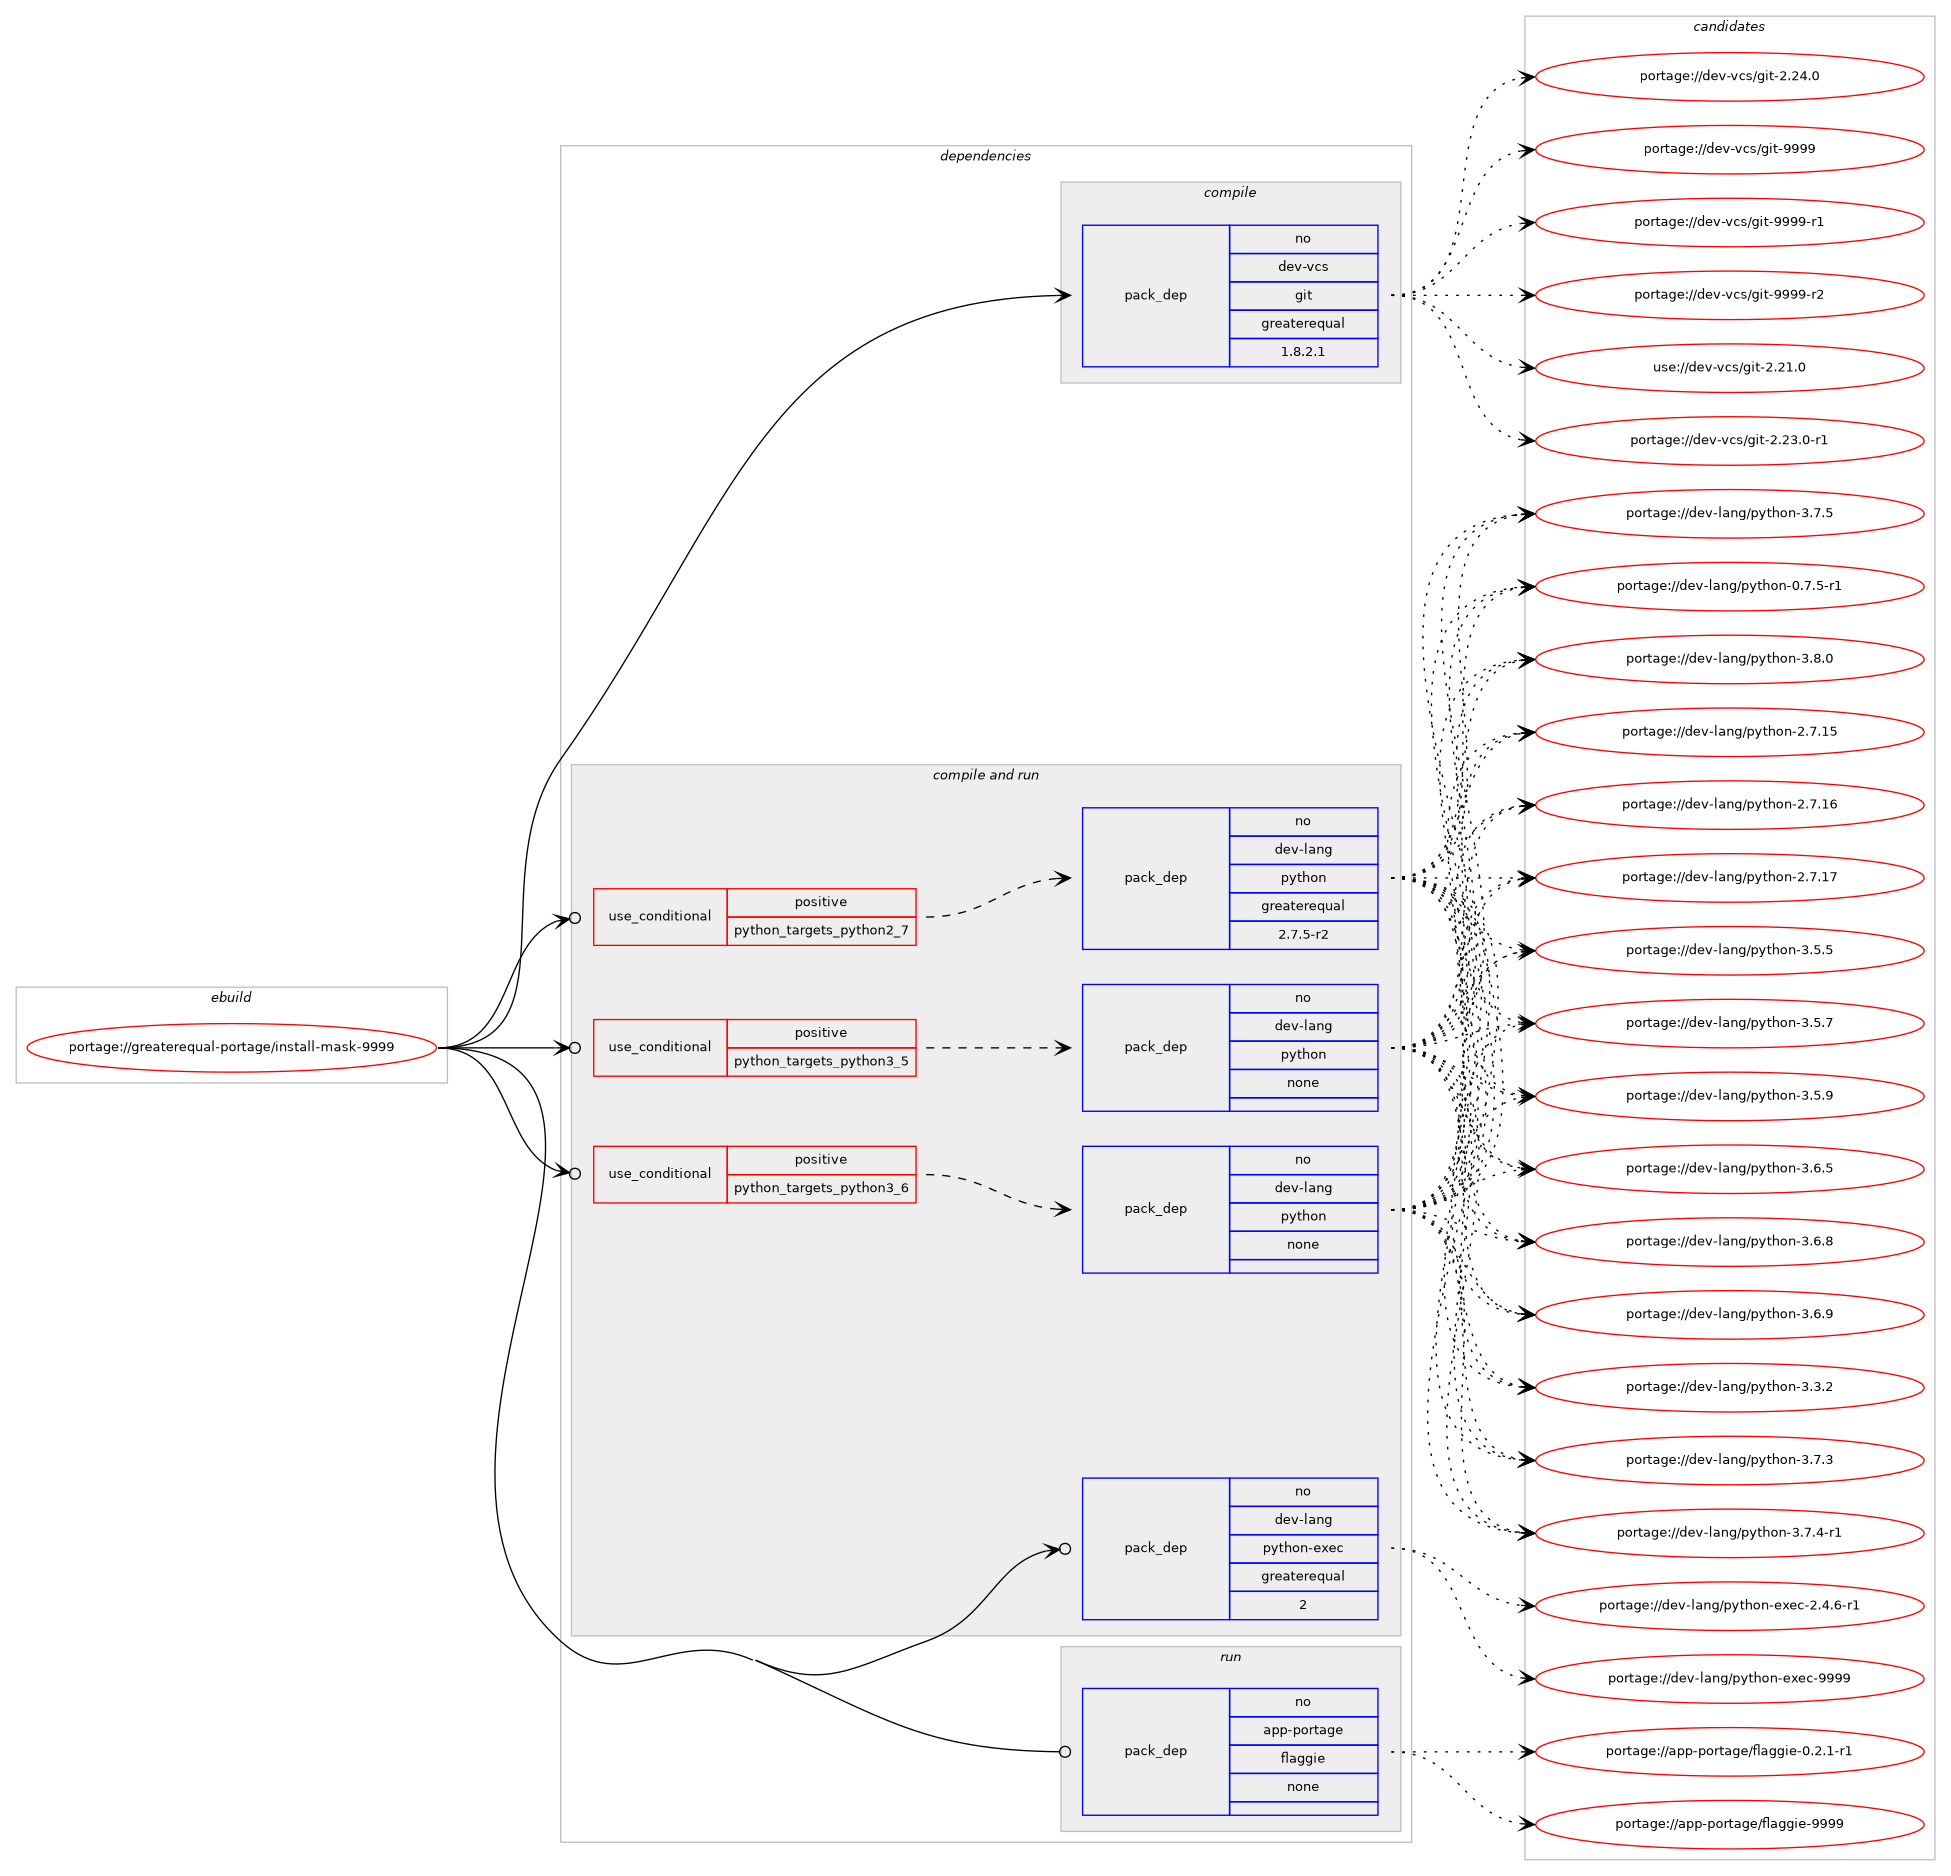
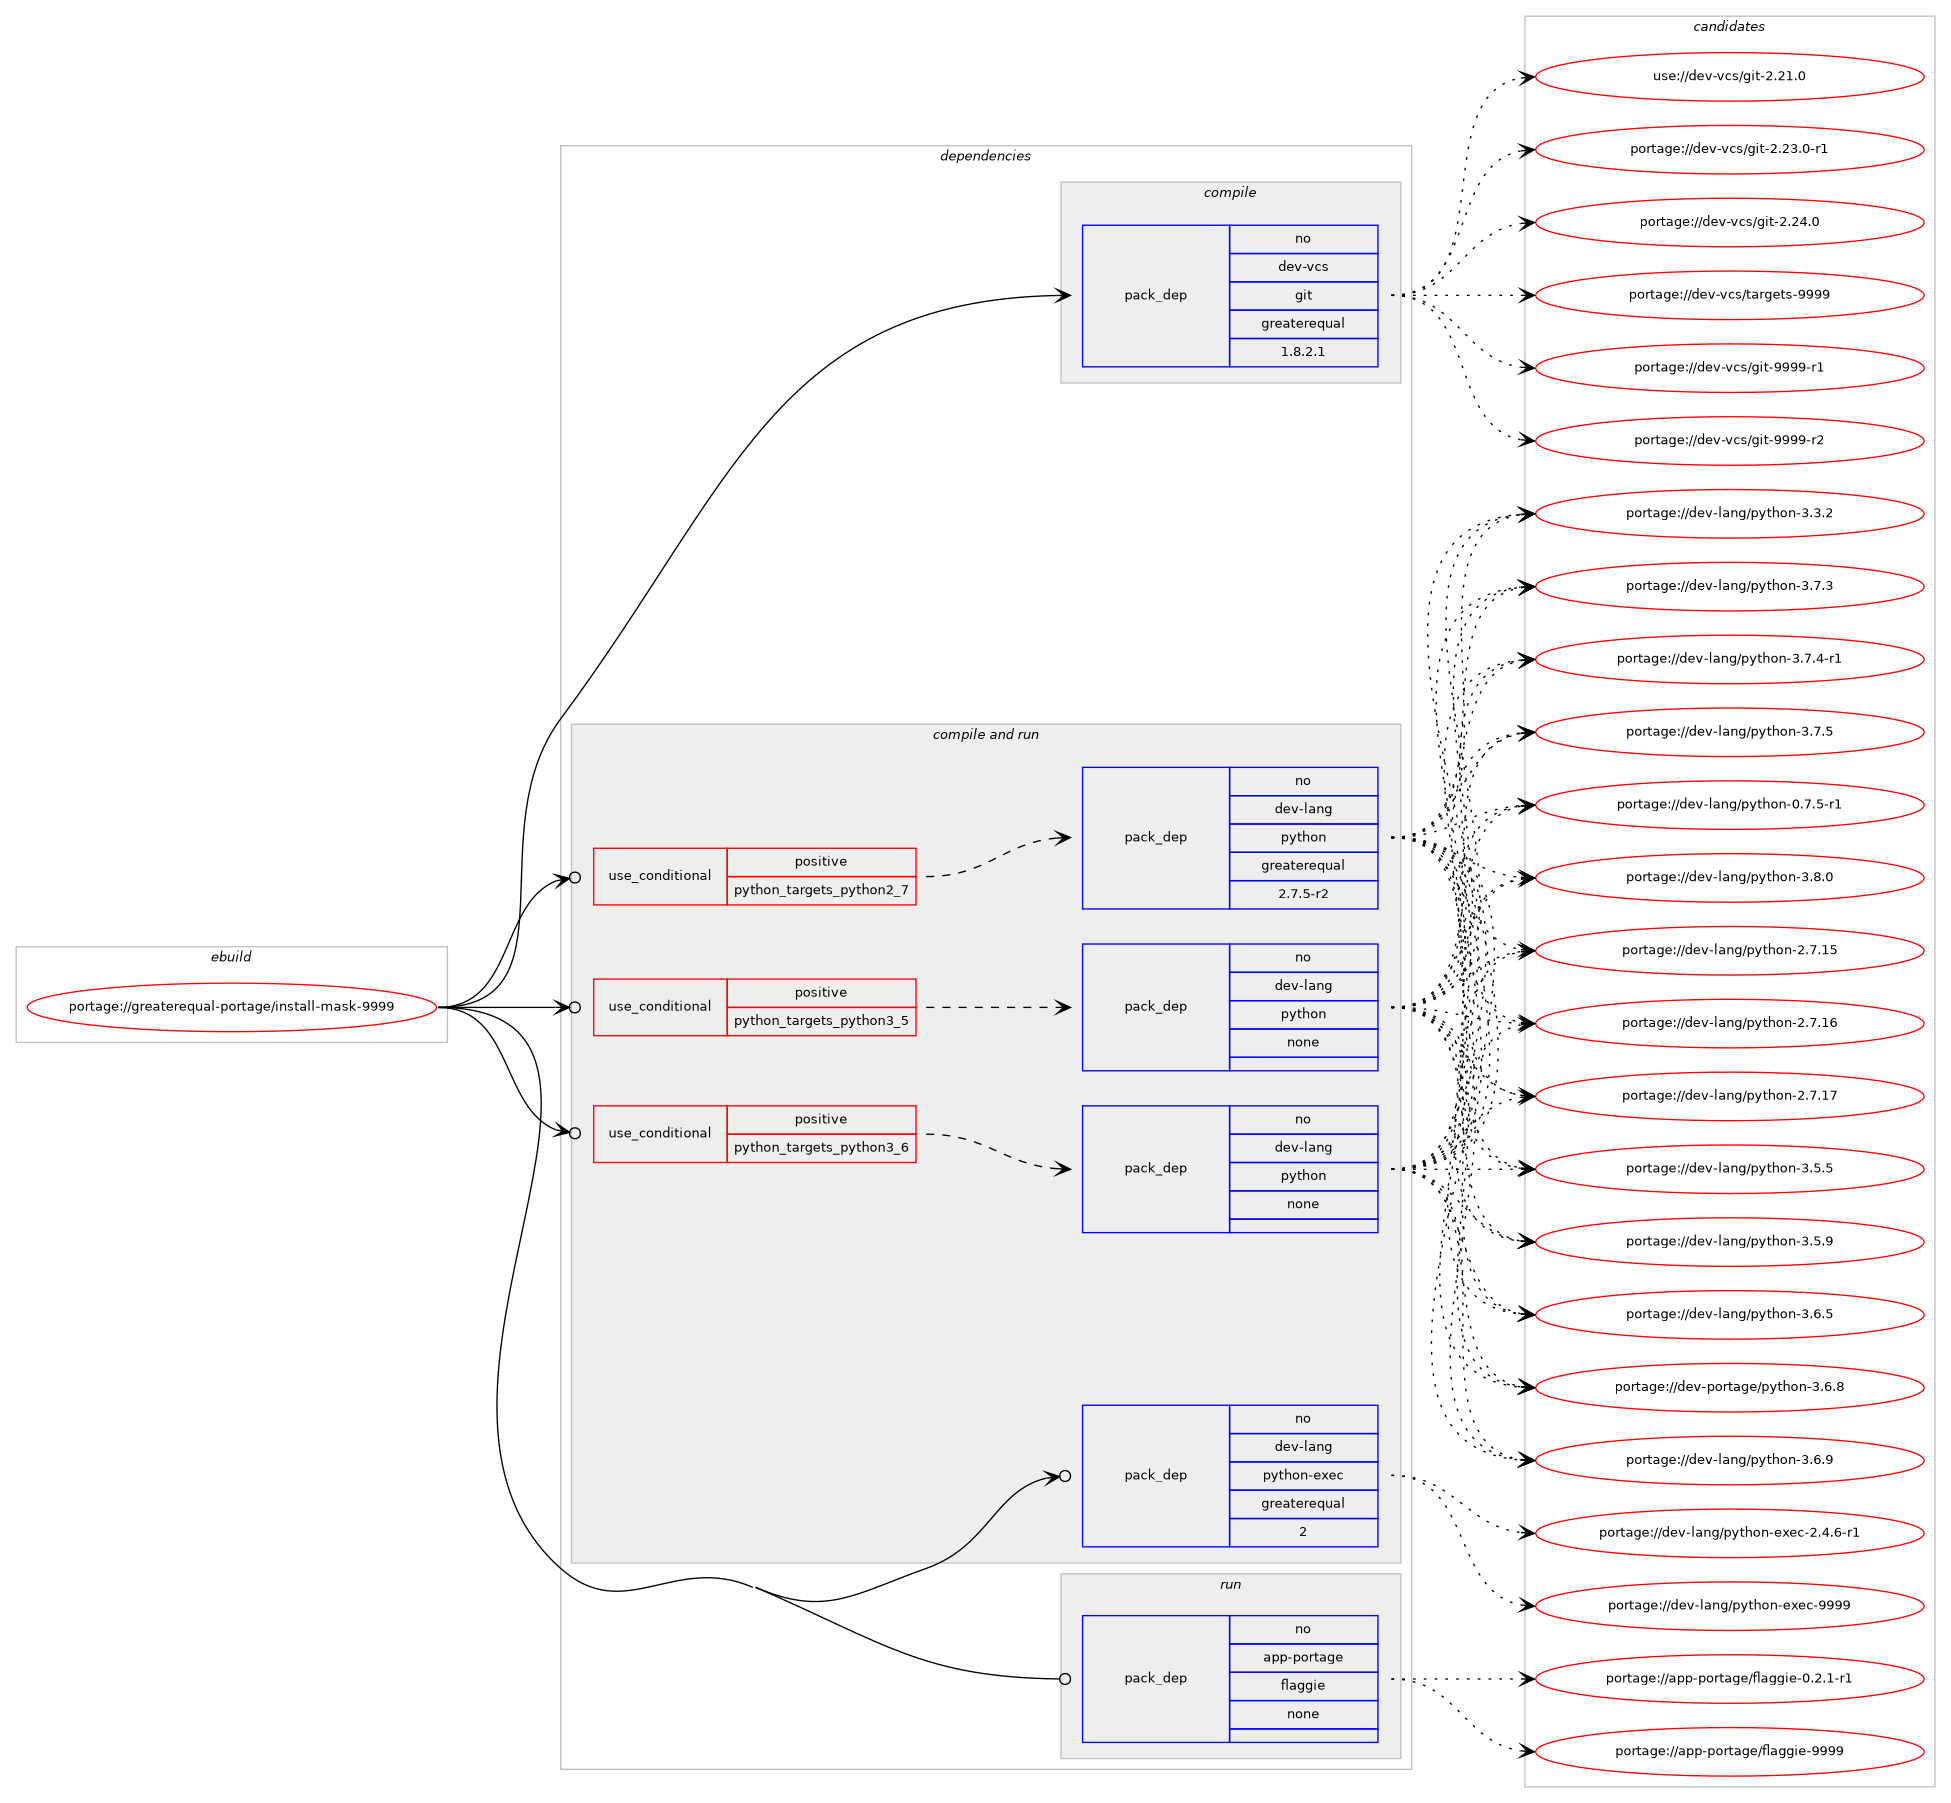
node "portage://dev-vcs/git-9999": label "portage://dev-vcs/git-9999" -> "portage://dev-vcs/targets-9999"
node "portage://dev-lang/python-3.5.7": removed
node "portage://dev-lang/python-3.6.8": label "portage://dev-lang/python-3.6.8" -> "portage://dev-portage/python-3.6.8"
